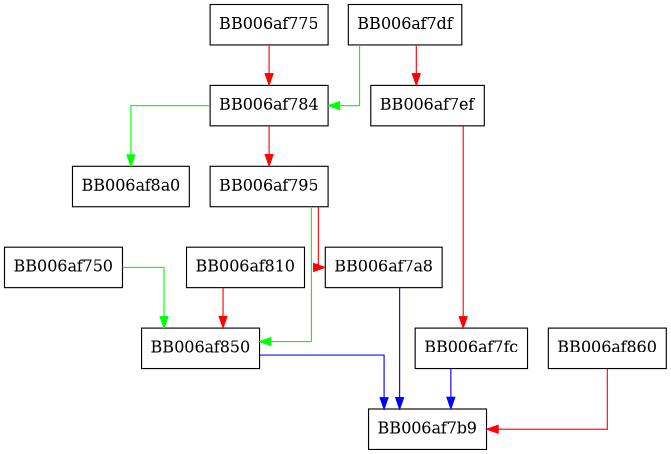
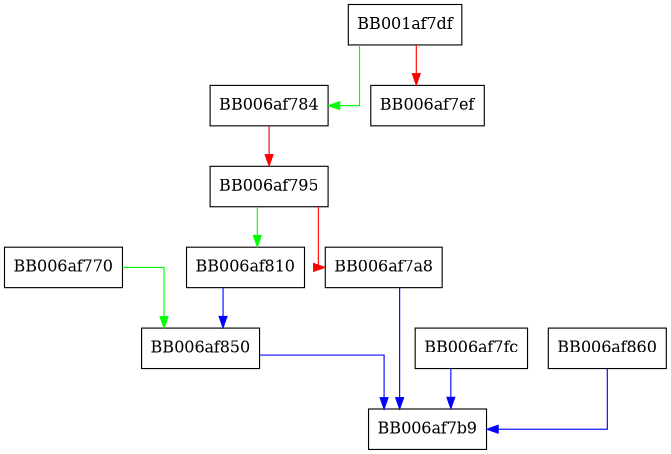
node "BB006af775": removed
node "BB006af7df": label "BB006af7df" -> "BB001af7df"
node "BB006af8a0": removed
edge "BB006af7ef" -> "BB006af7fc": removed
node "BB006af750": label "BB006af750" -> "BB006af770"
edge "BB006af795" -> "BB006af850": now "BB006af795" -> "BB006af810"
edge "BB006af810" -> "BB006af850": color red -> blue
edge "BB006af860" -> "BB006af7b9": color red -> blue
